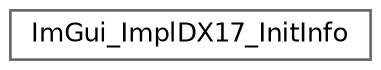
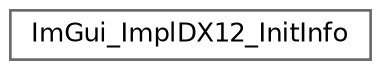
node "ImGui_ImplDX17_InitInfo": label "ImGui_ImplDX17_InitInfo" -> "ImGui_ImplDX12_InitInfo"
